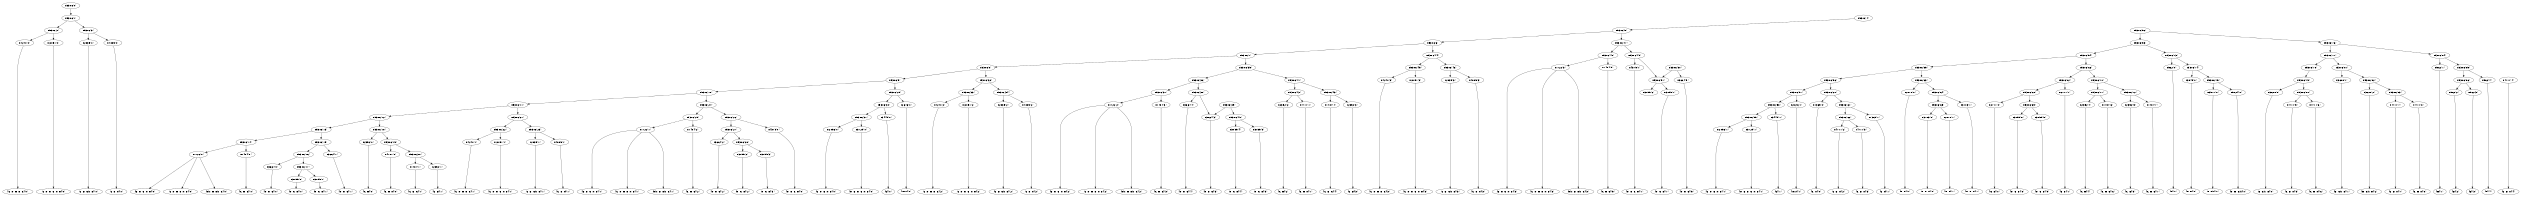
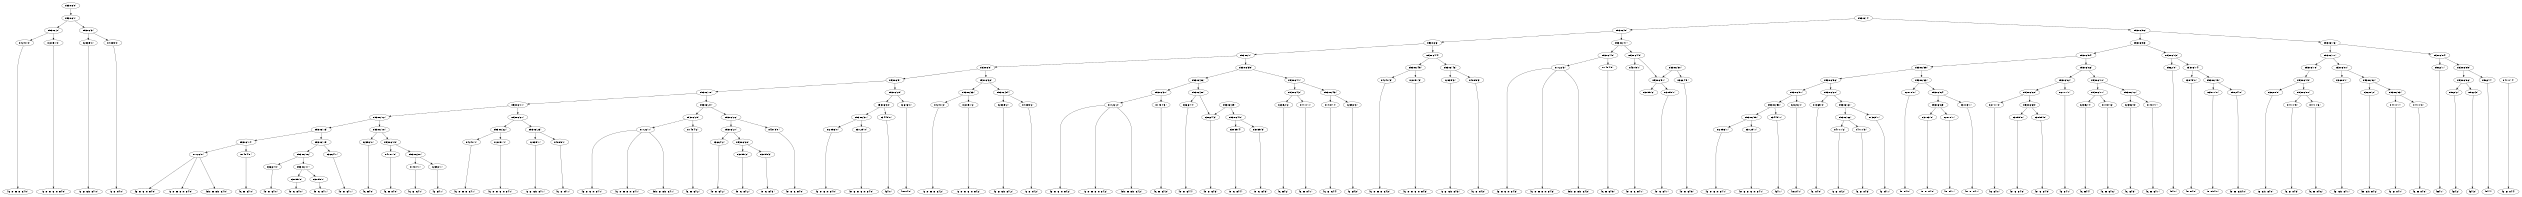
edge "L5306(4)" -> "L5306(52)": added
